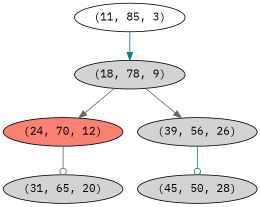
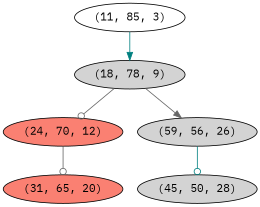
edge "(18, 78, 9)" -> "(24, 70, 12)": arrowhead normal -> odot
node "(39, 56, 26)": label "(39, 56, 26)" -> "(59, 56, 26)"
node "(31, 65, 20)": fillcolor lightgrey -> salmon
